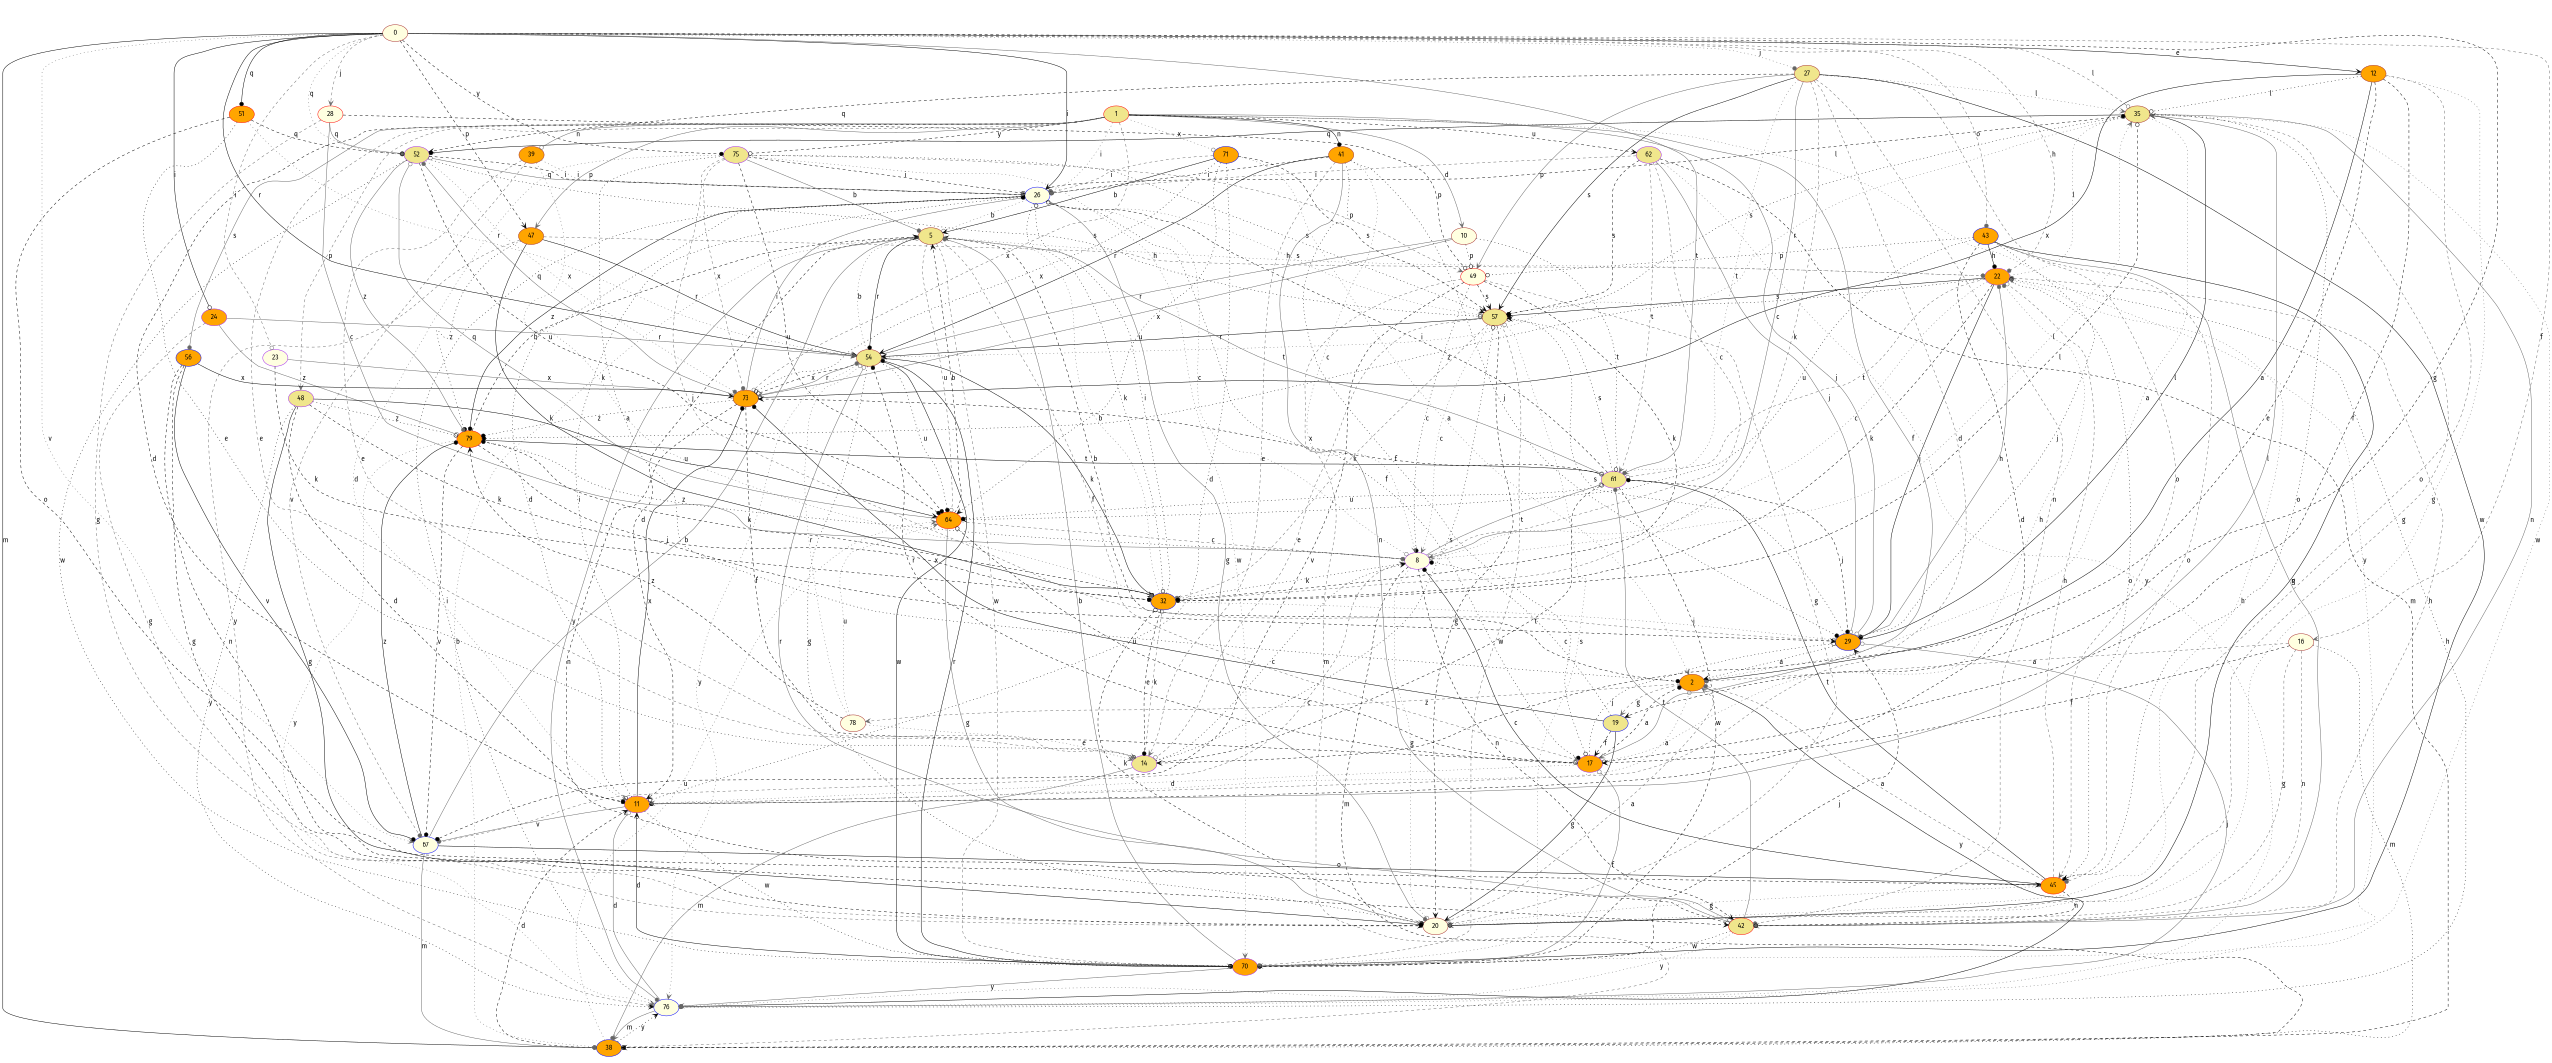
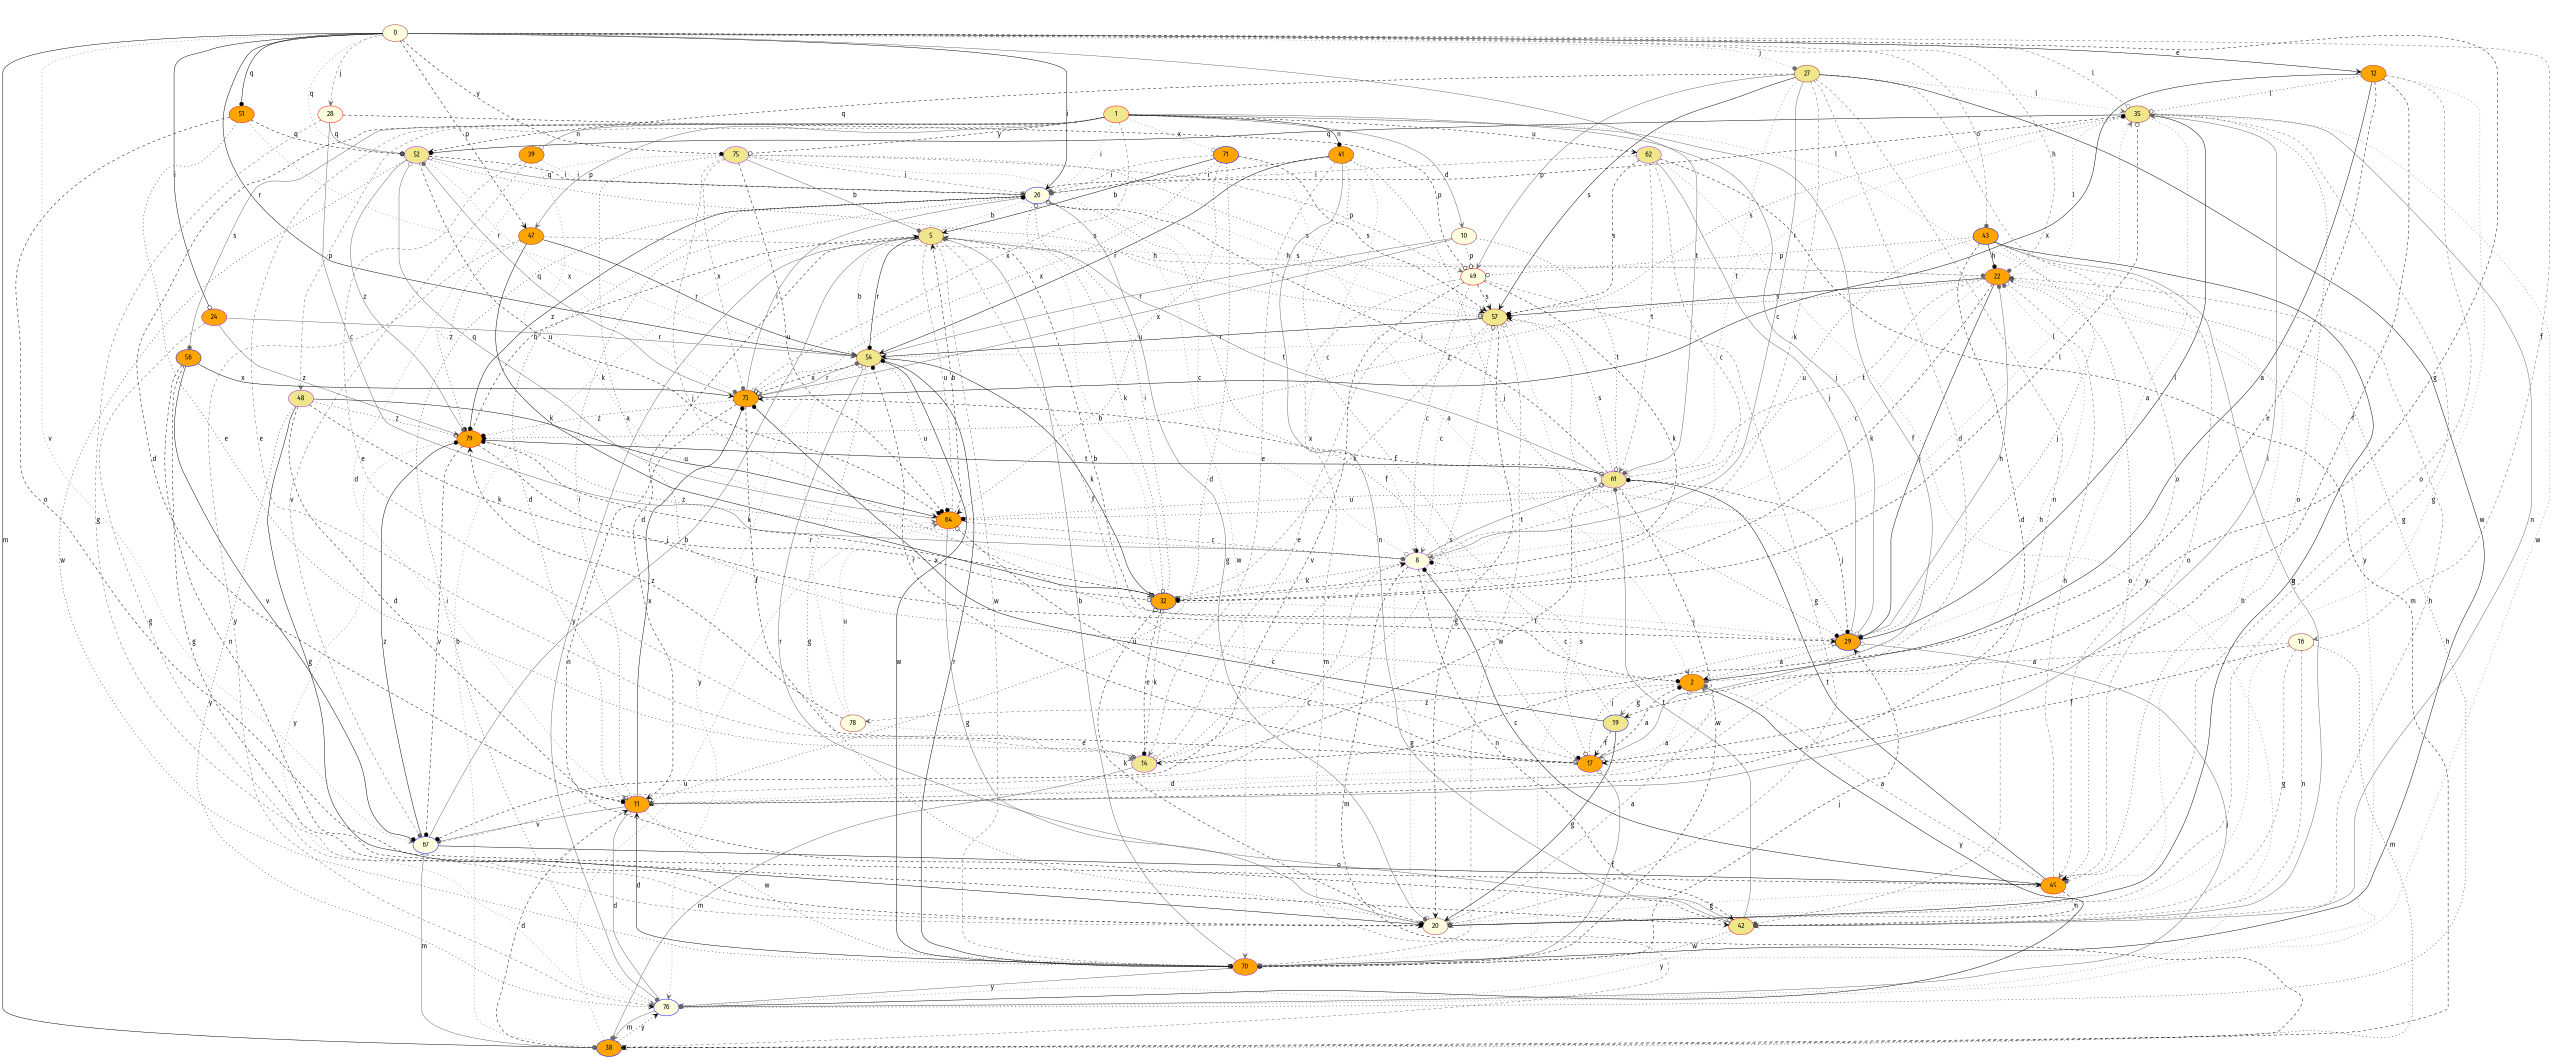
edge "75" -> "26": color black -> gray40
node "23": removed
edge "24" -> "79": arrowhead odot -> vee
